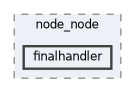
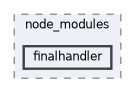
cluster "node_node": label "node_node" -> "node_modules"
